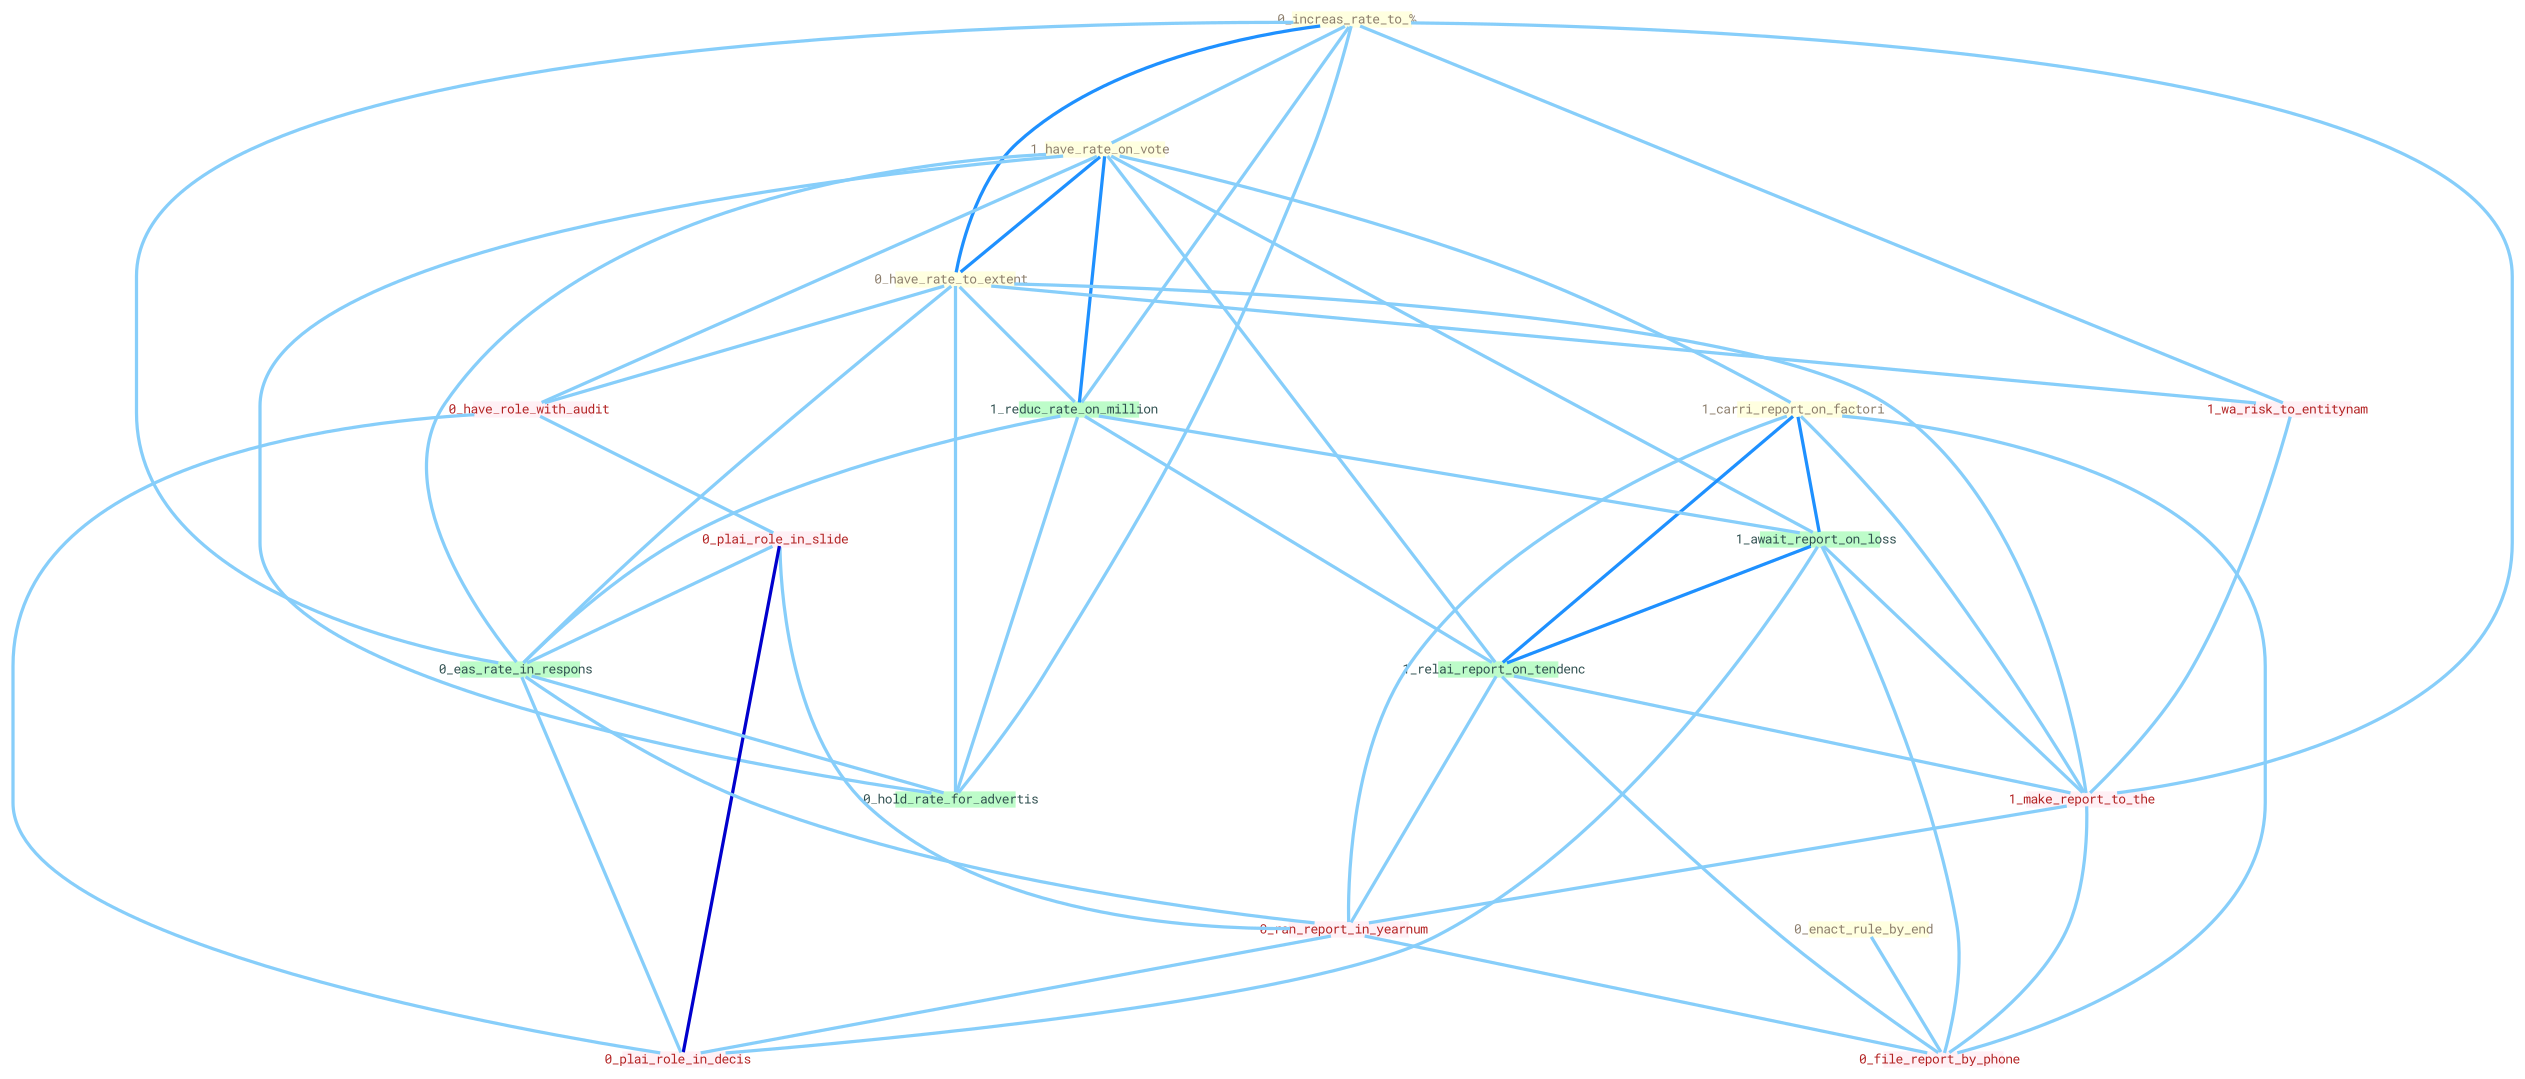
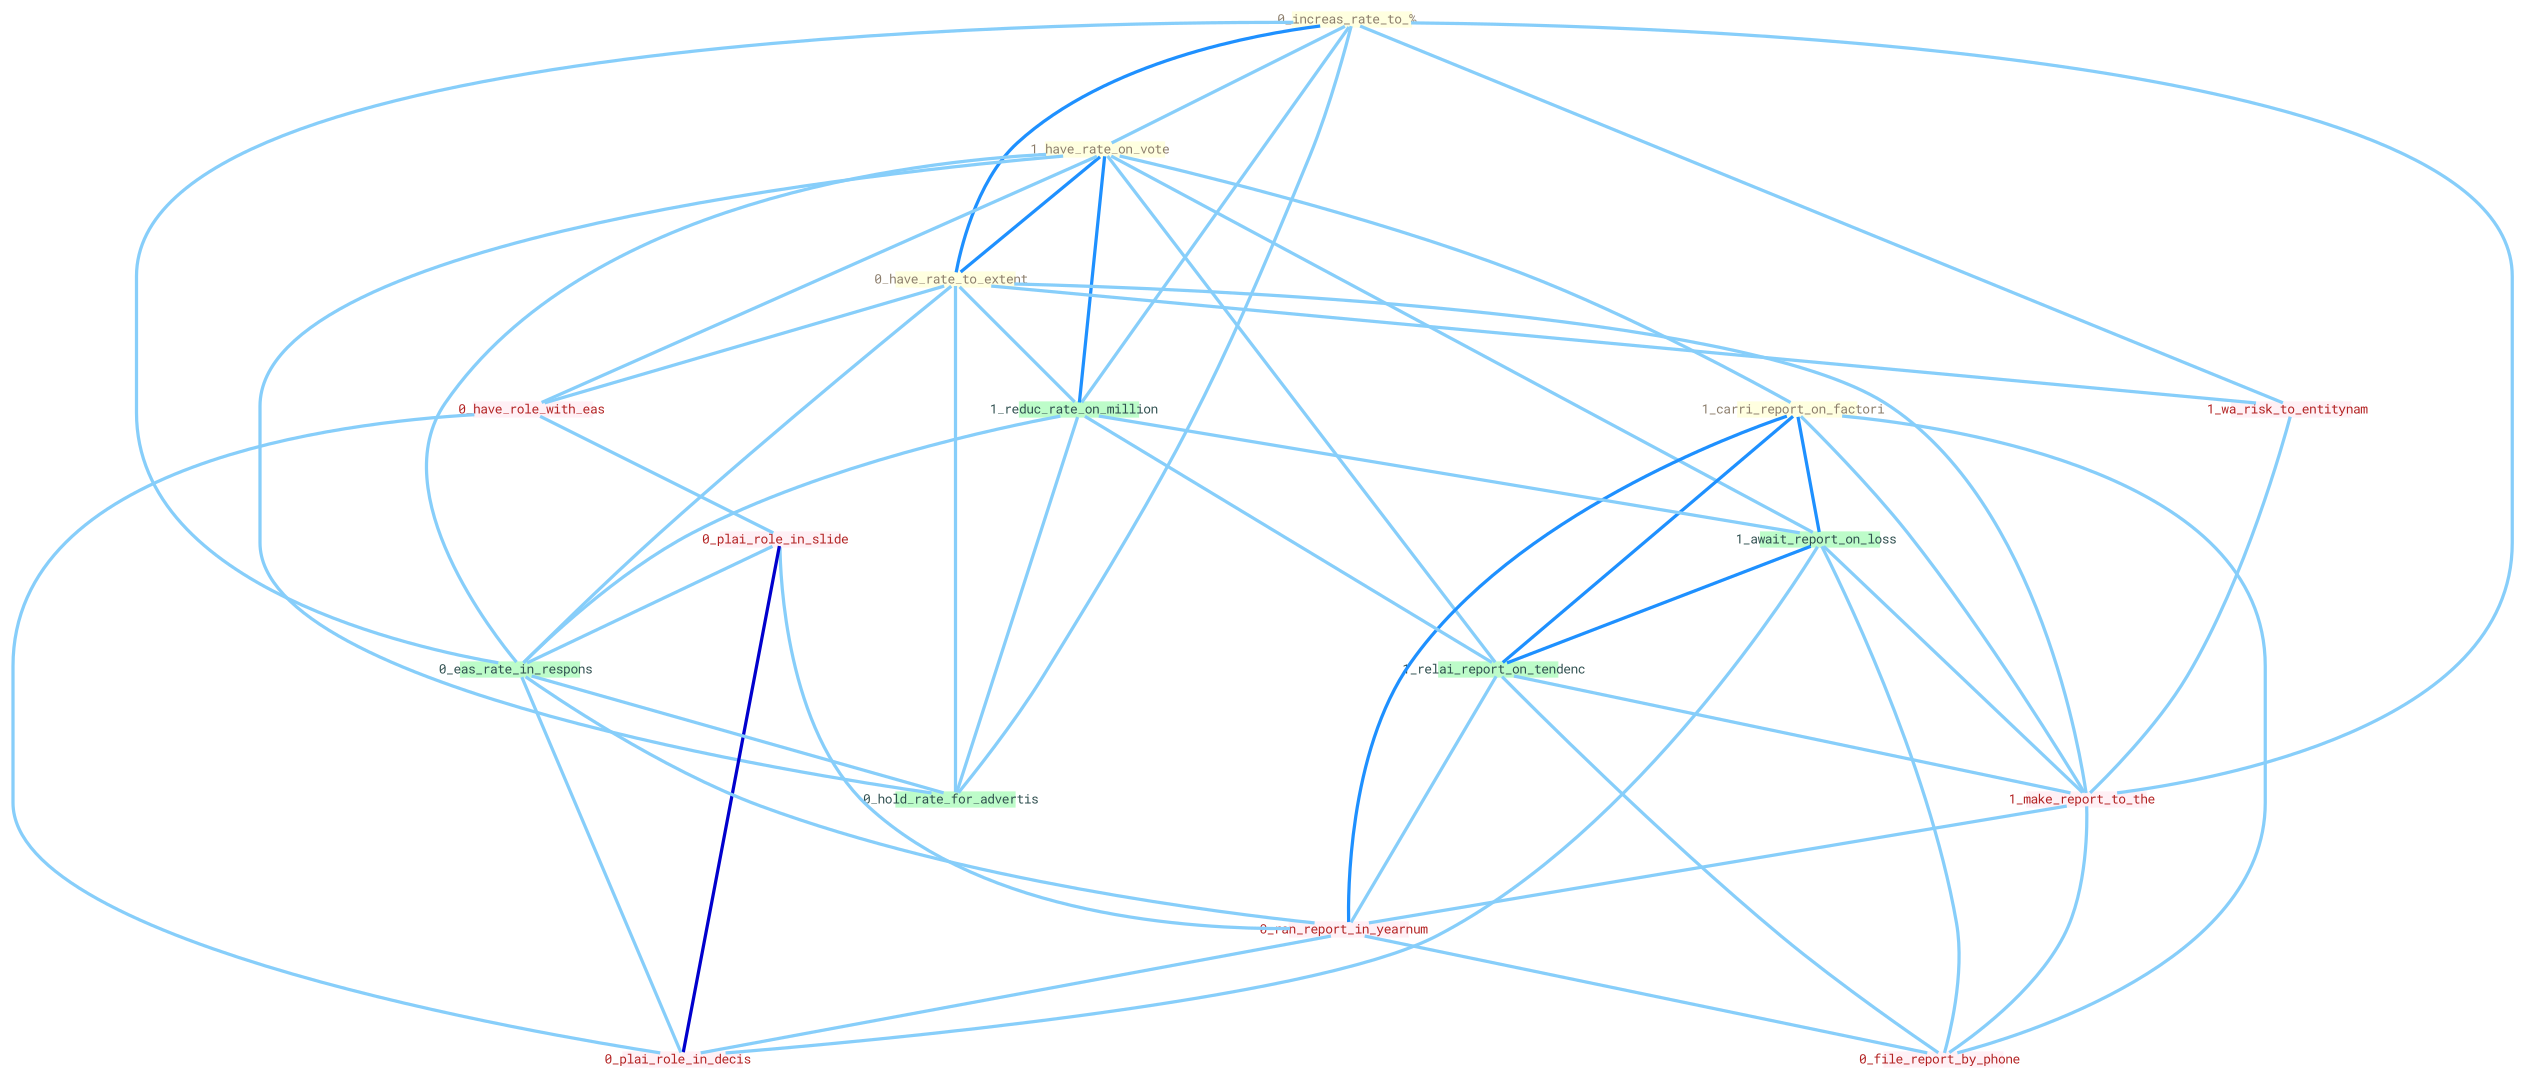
node "0_have_role_with_audit": label "0_have_role_with_audit" -> "0_have_role_with_eas"
edge "1_carri_report_on_factori" -- "0_ran_report_in_yearnum": color #87cefa -> #1e90ff
node "0_enact_rule_by_end": removed
